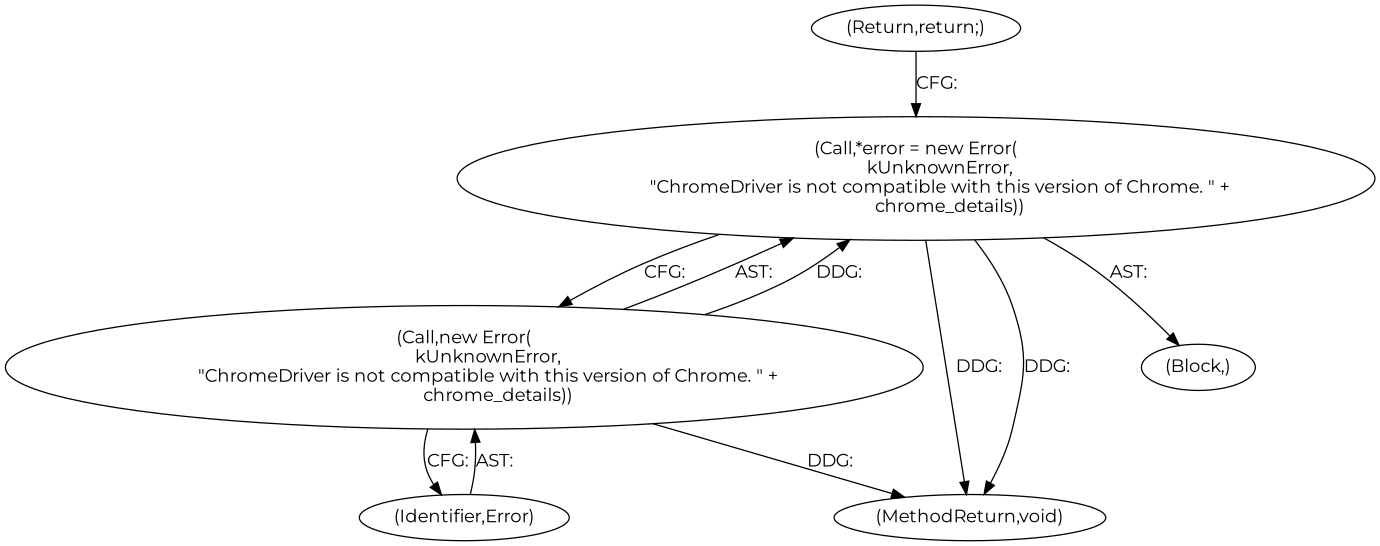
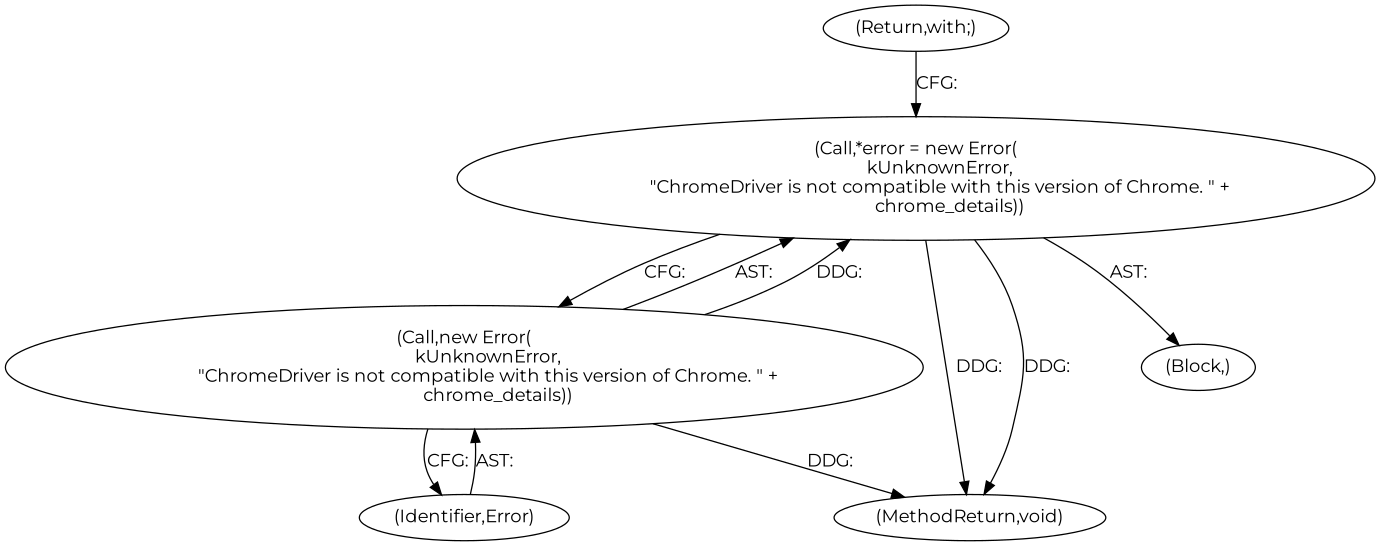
node "(Return,return;)": label "(Return,return;)" -> "(Return,with;)"
